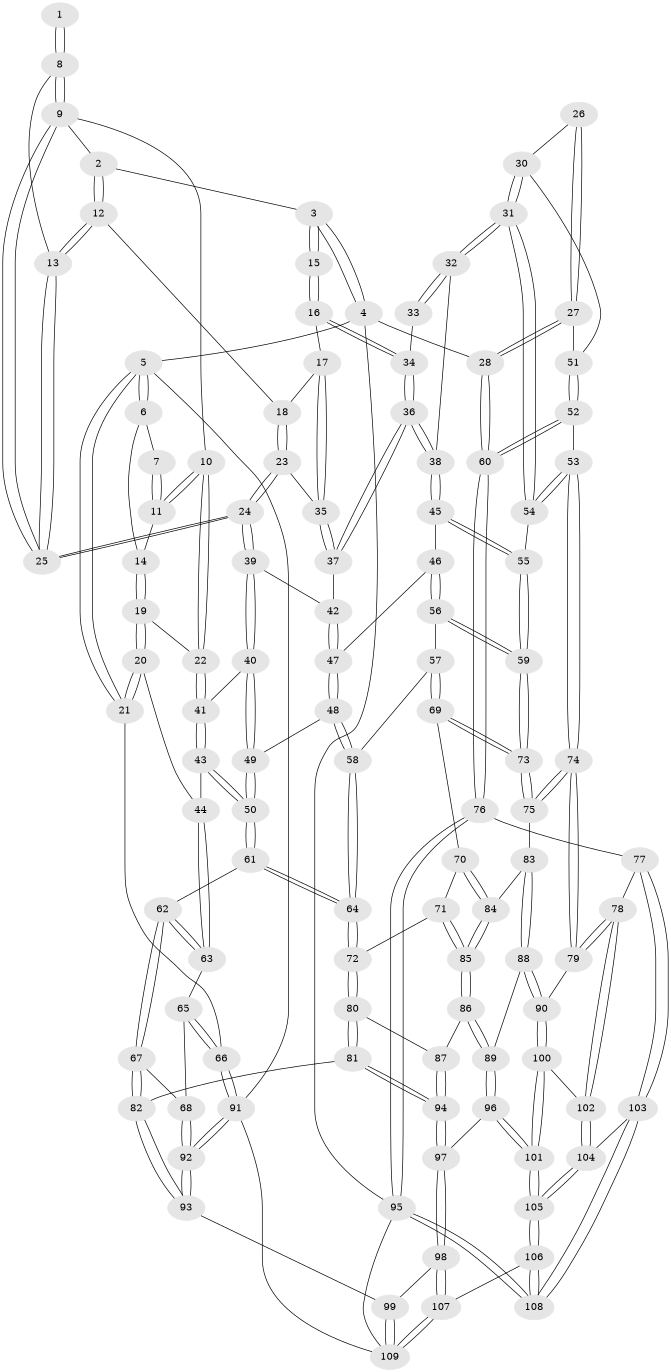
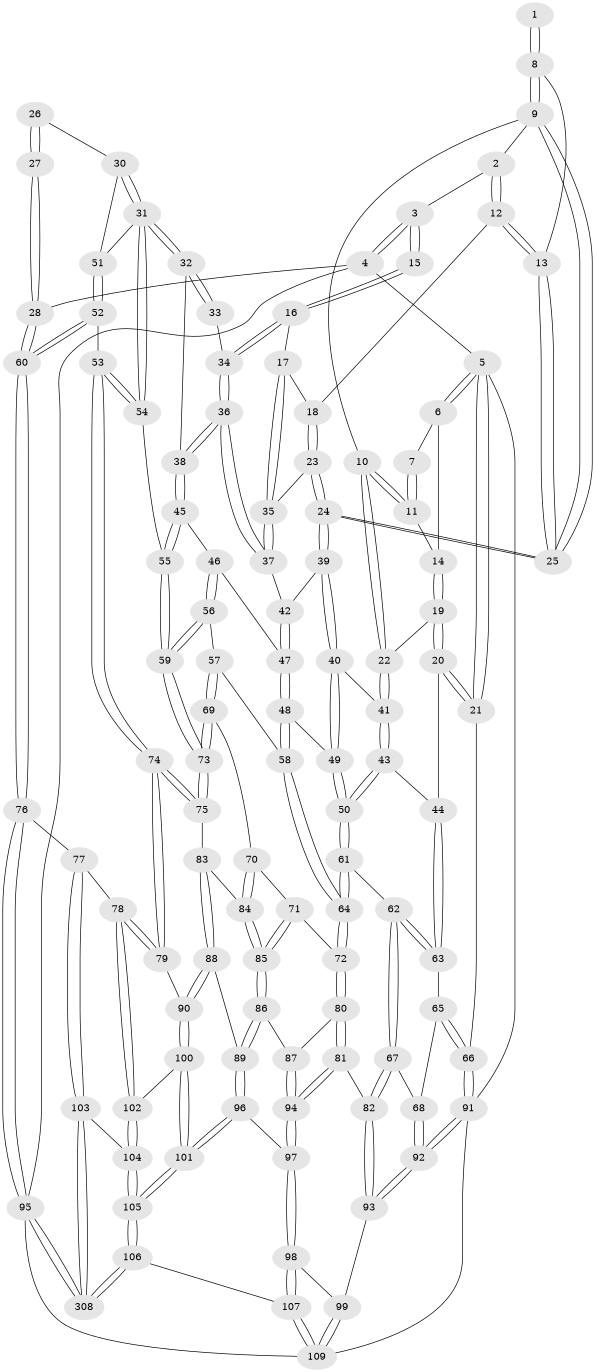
edge "27" -- "51": now "31" -- "51"
node "108": label "108" -> "308"
